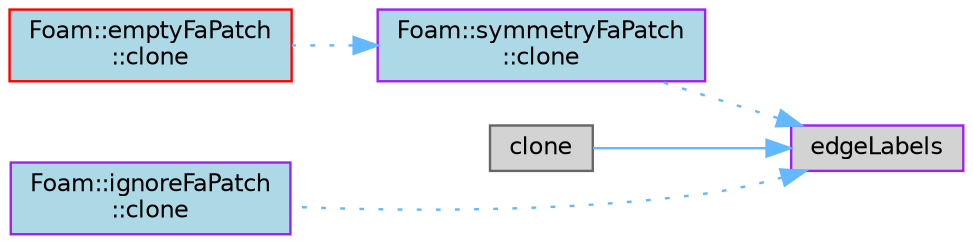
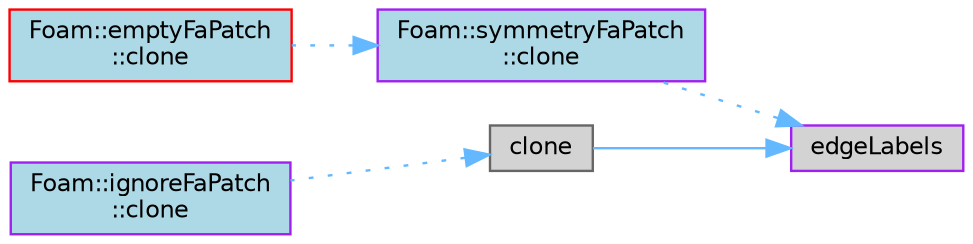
edge "Foam::ignoreFaPatch ::clone" -> "edgeLabels": now "Foam::ignoreFaPatch ::clone" -> "clone"
